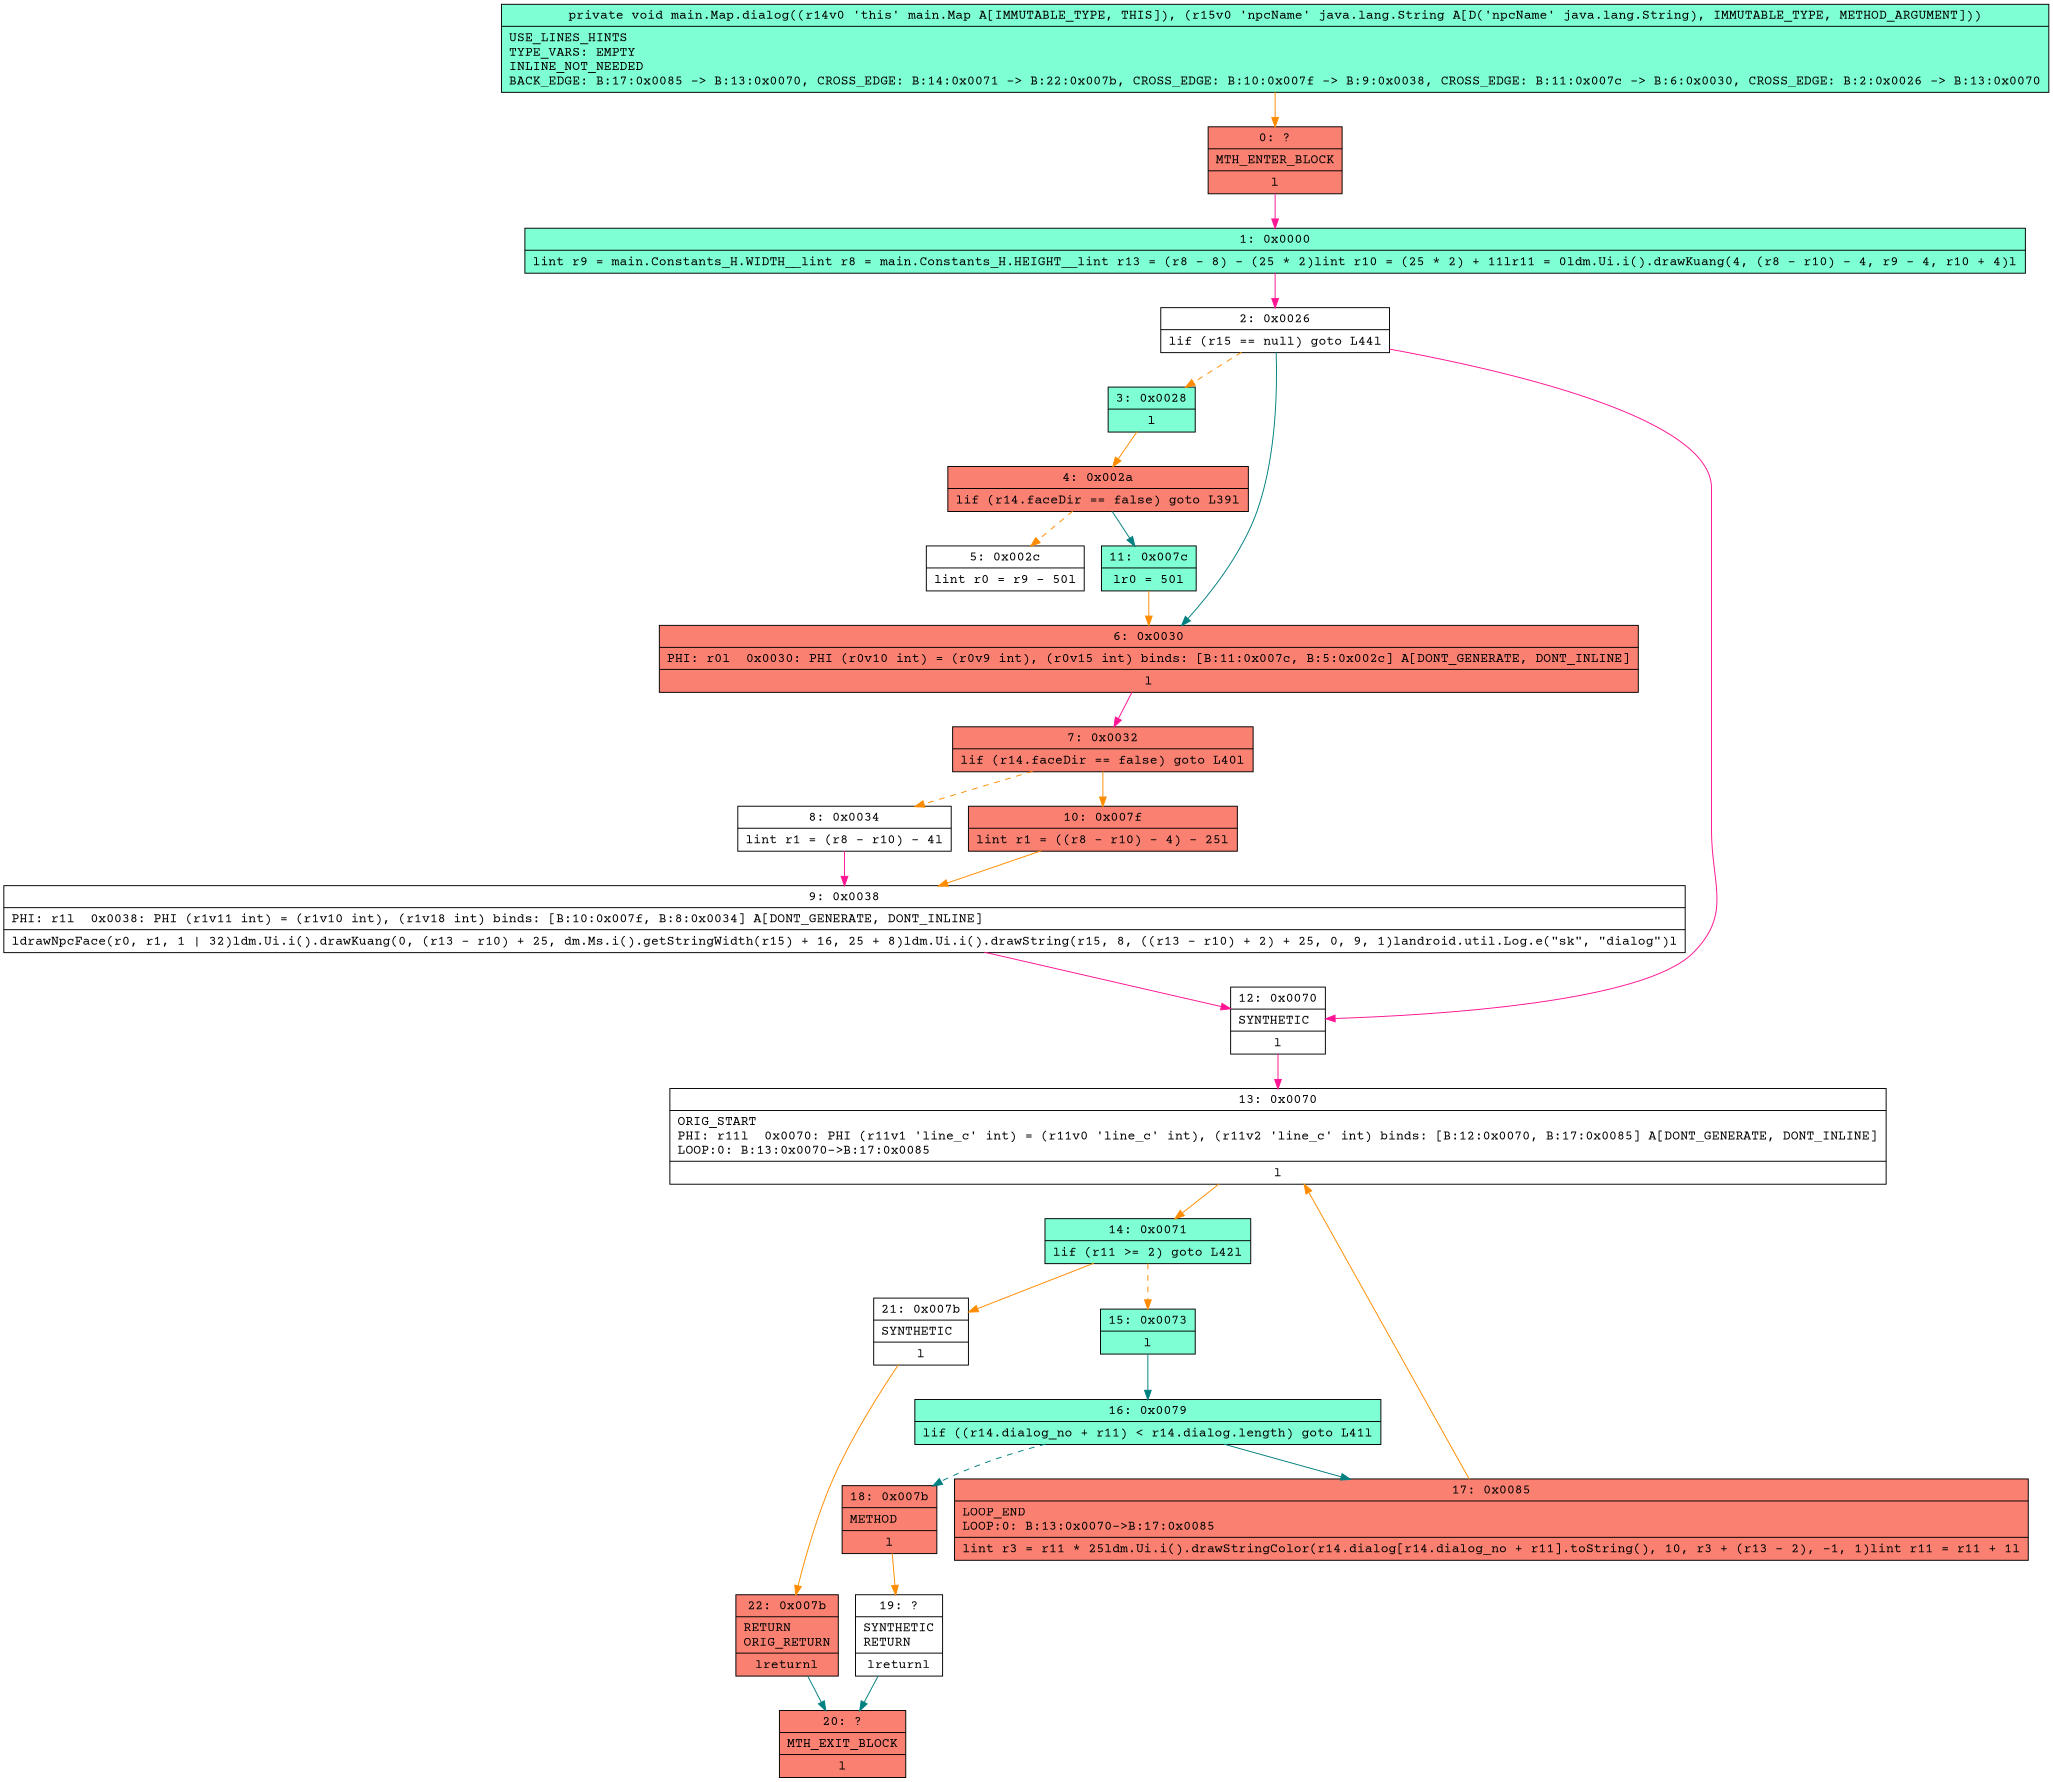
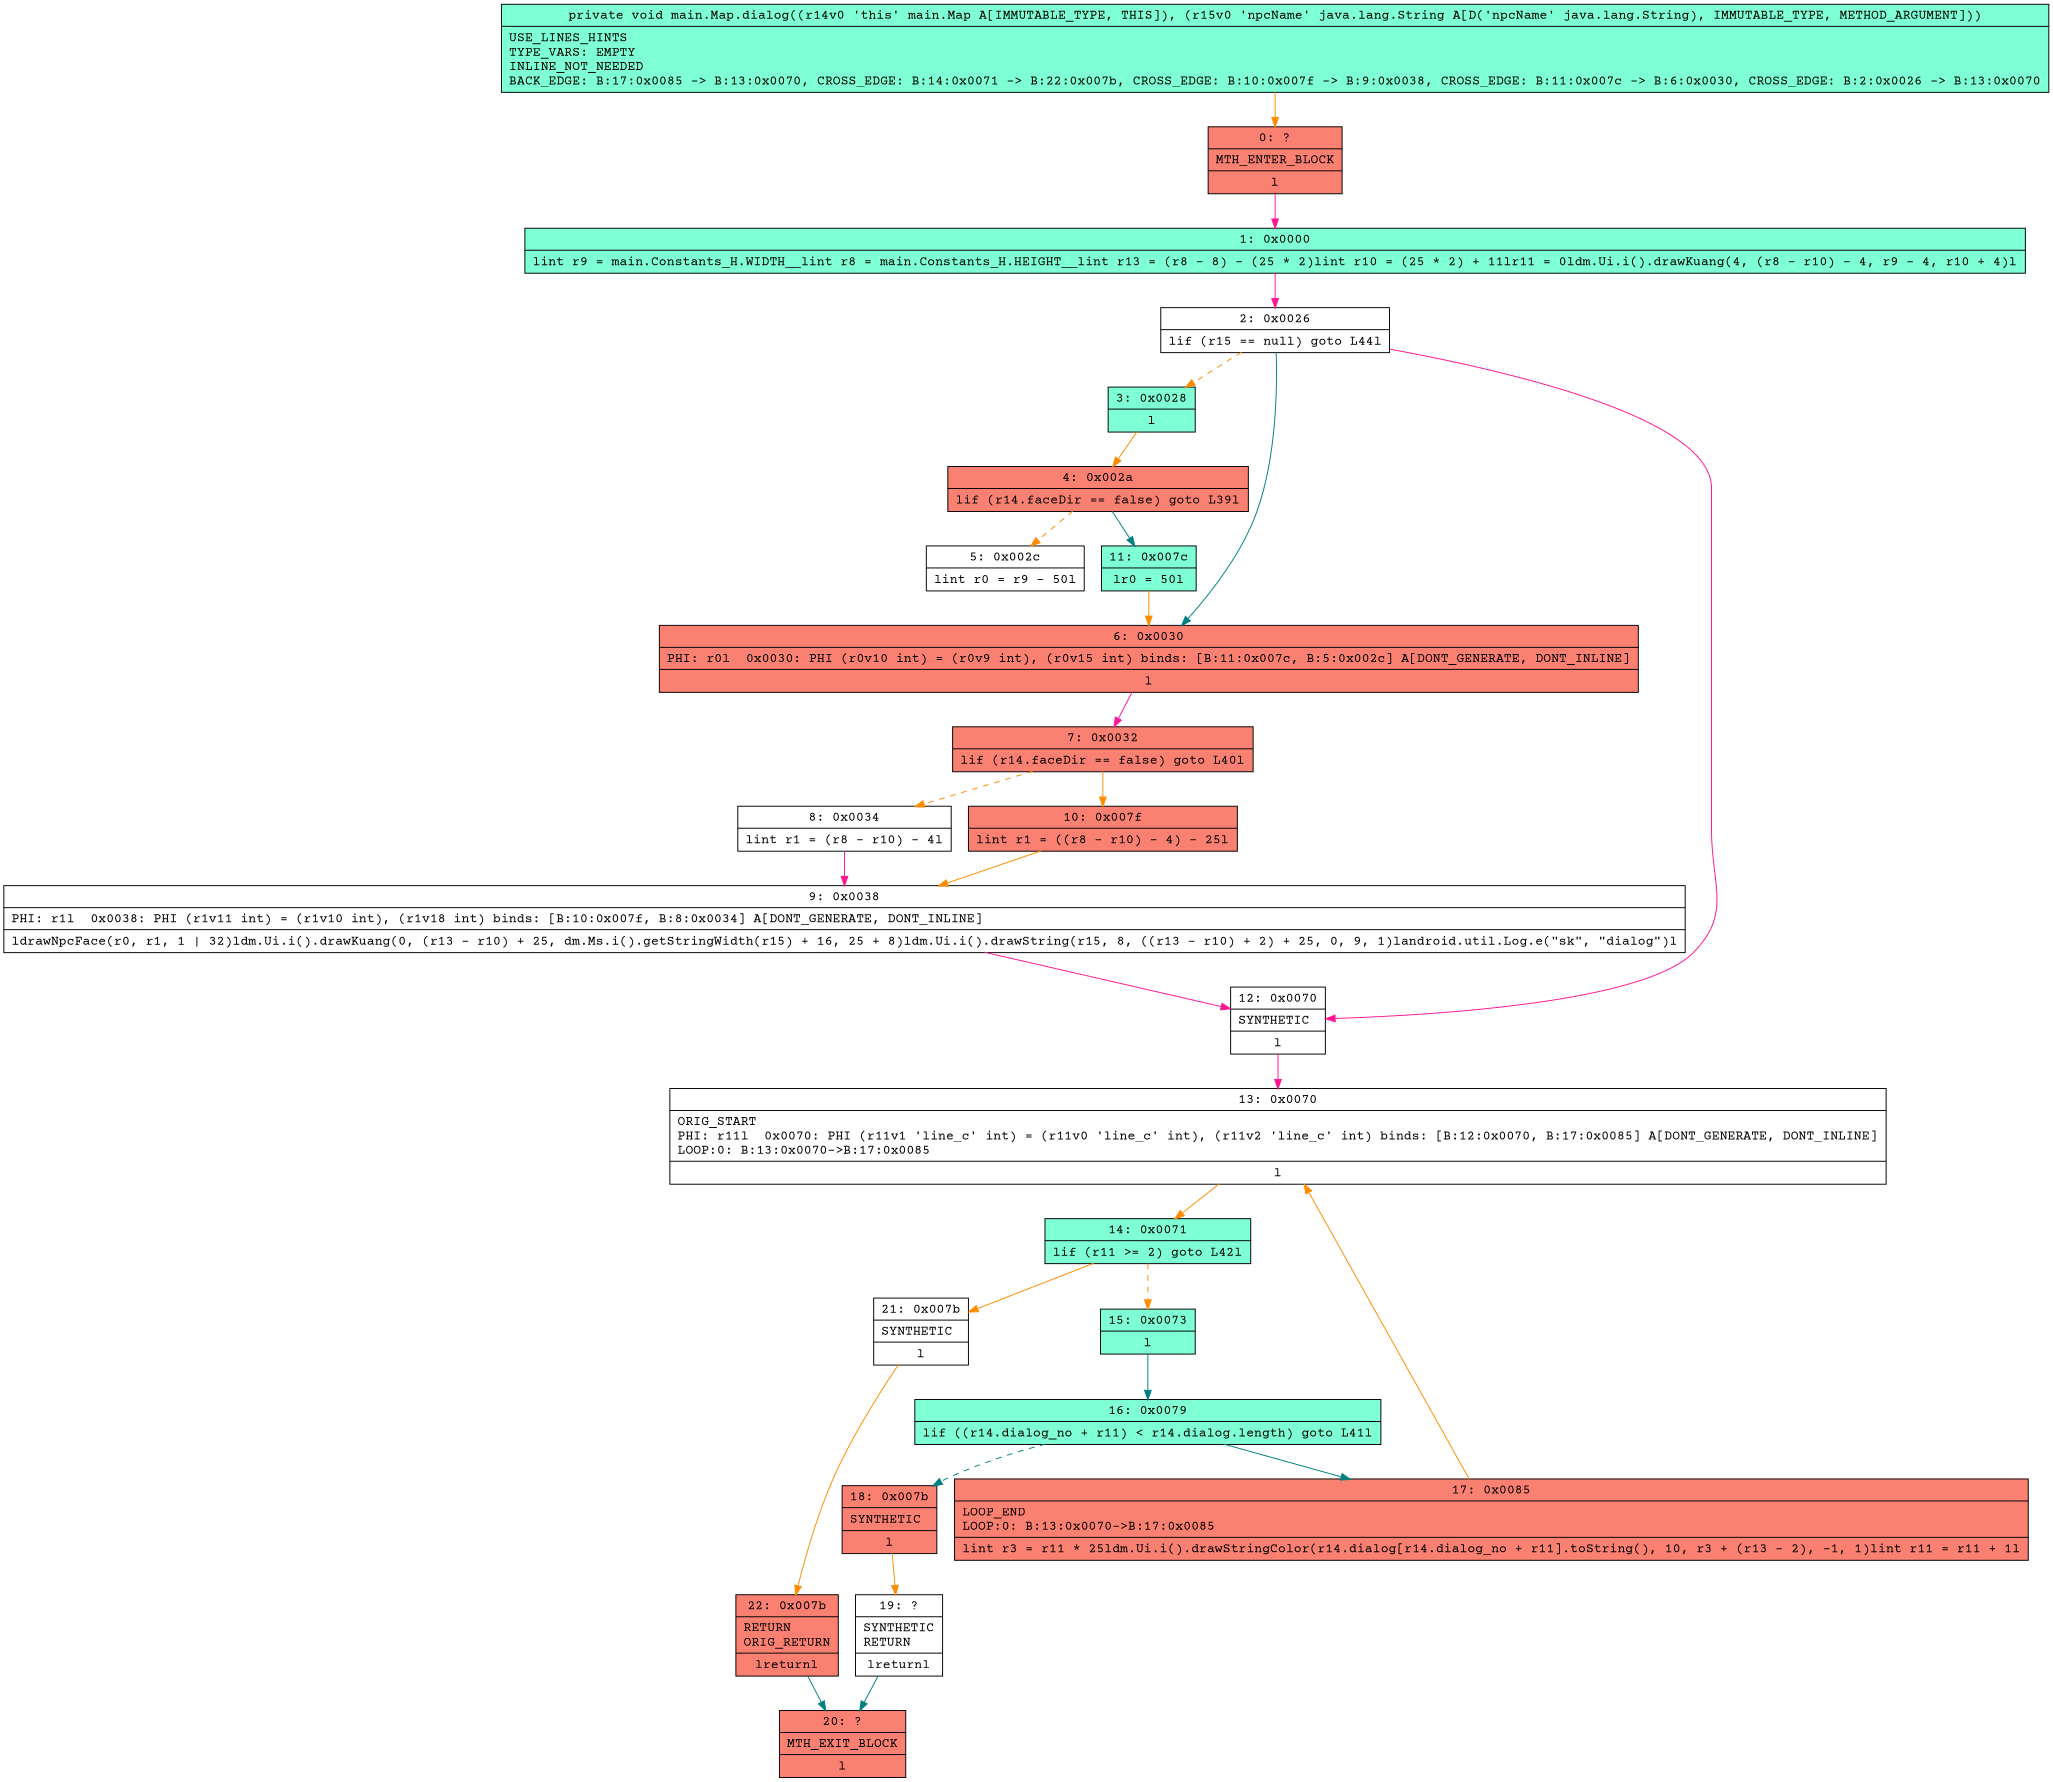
node "18: 0x007b": text "METHOD" -> "SYNTHETIC"
